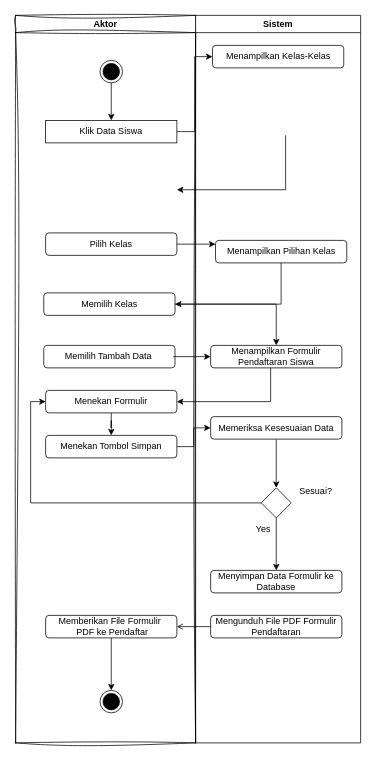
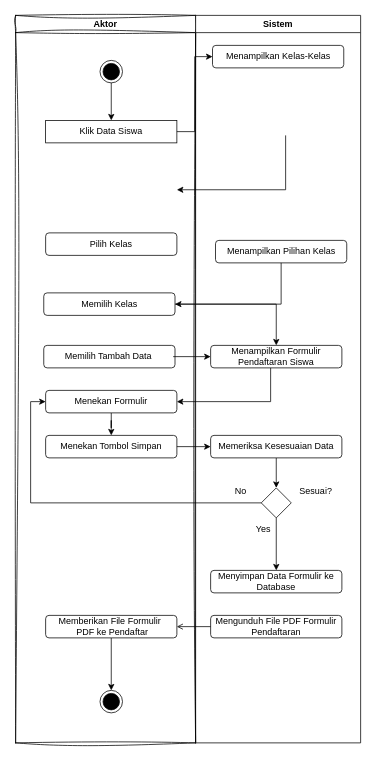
edge "Pilih Kelas" -> "Menampilkan Pilihan Kelas": removed
node "Memeriksa Kesesuaian Data": moved (276, 428) -> (276, 447)
node "No": added
